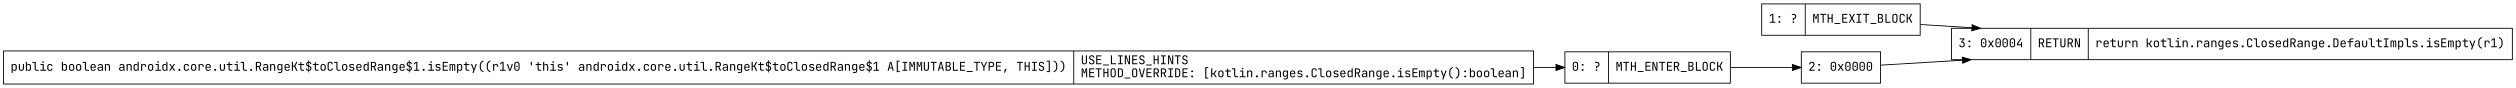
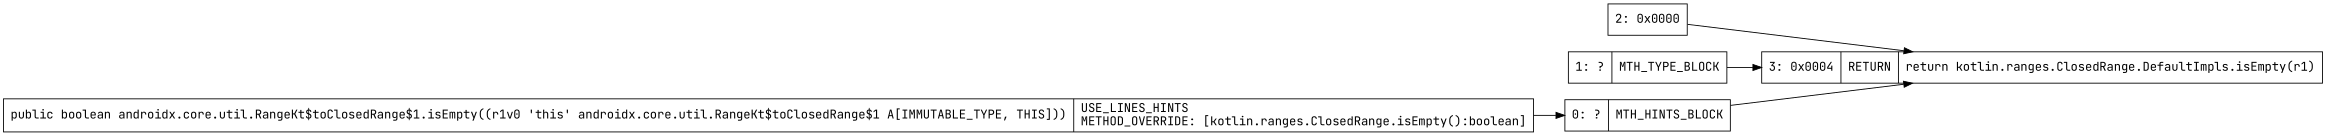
node "1: ?": text "MTH_EXIT_BLOCK" -> "MTH_TYPE_BLOCK"
node "0: ?": text "MTH_ENTER_BLOCK" -> "MTH_HINTS_BLOCK"
edge "0: ?" -> "2: 0x0000": now "0: ?" -> "3: 0x0004"
